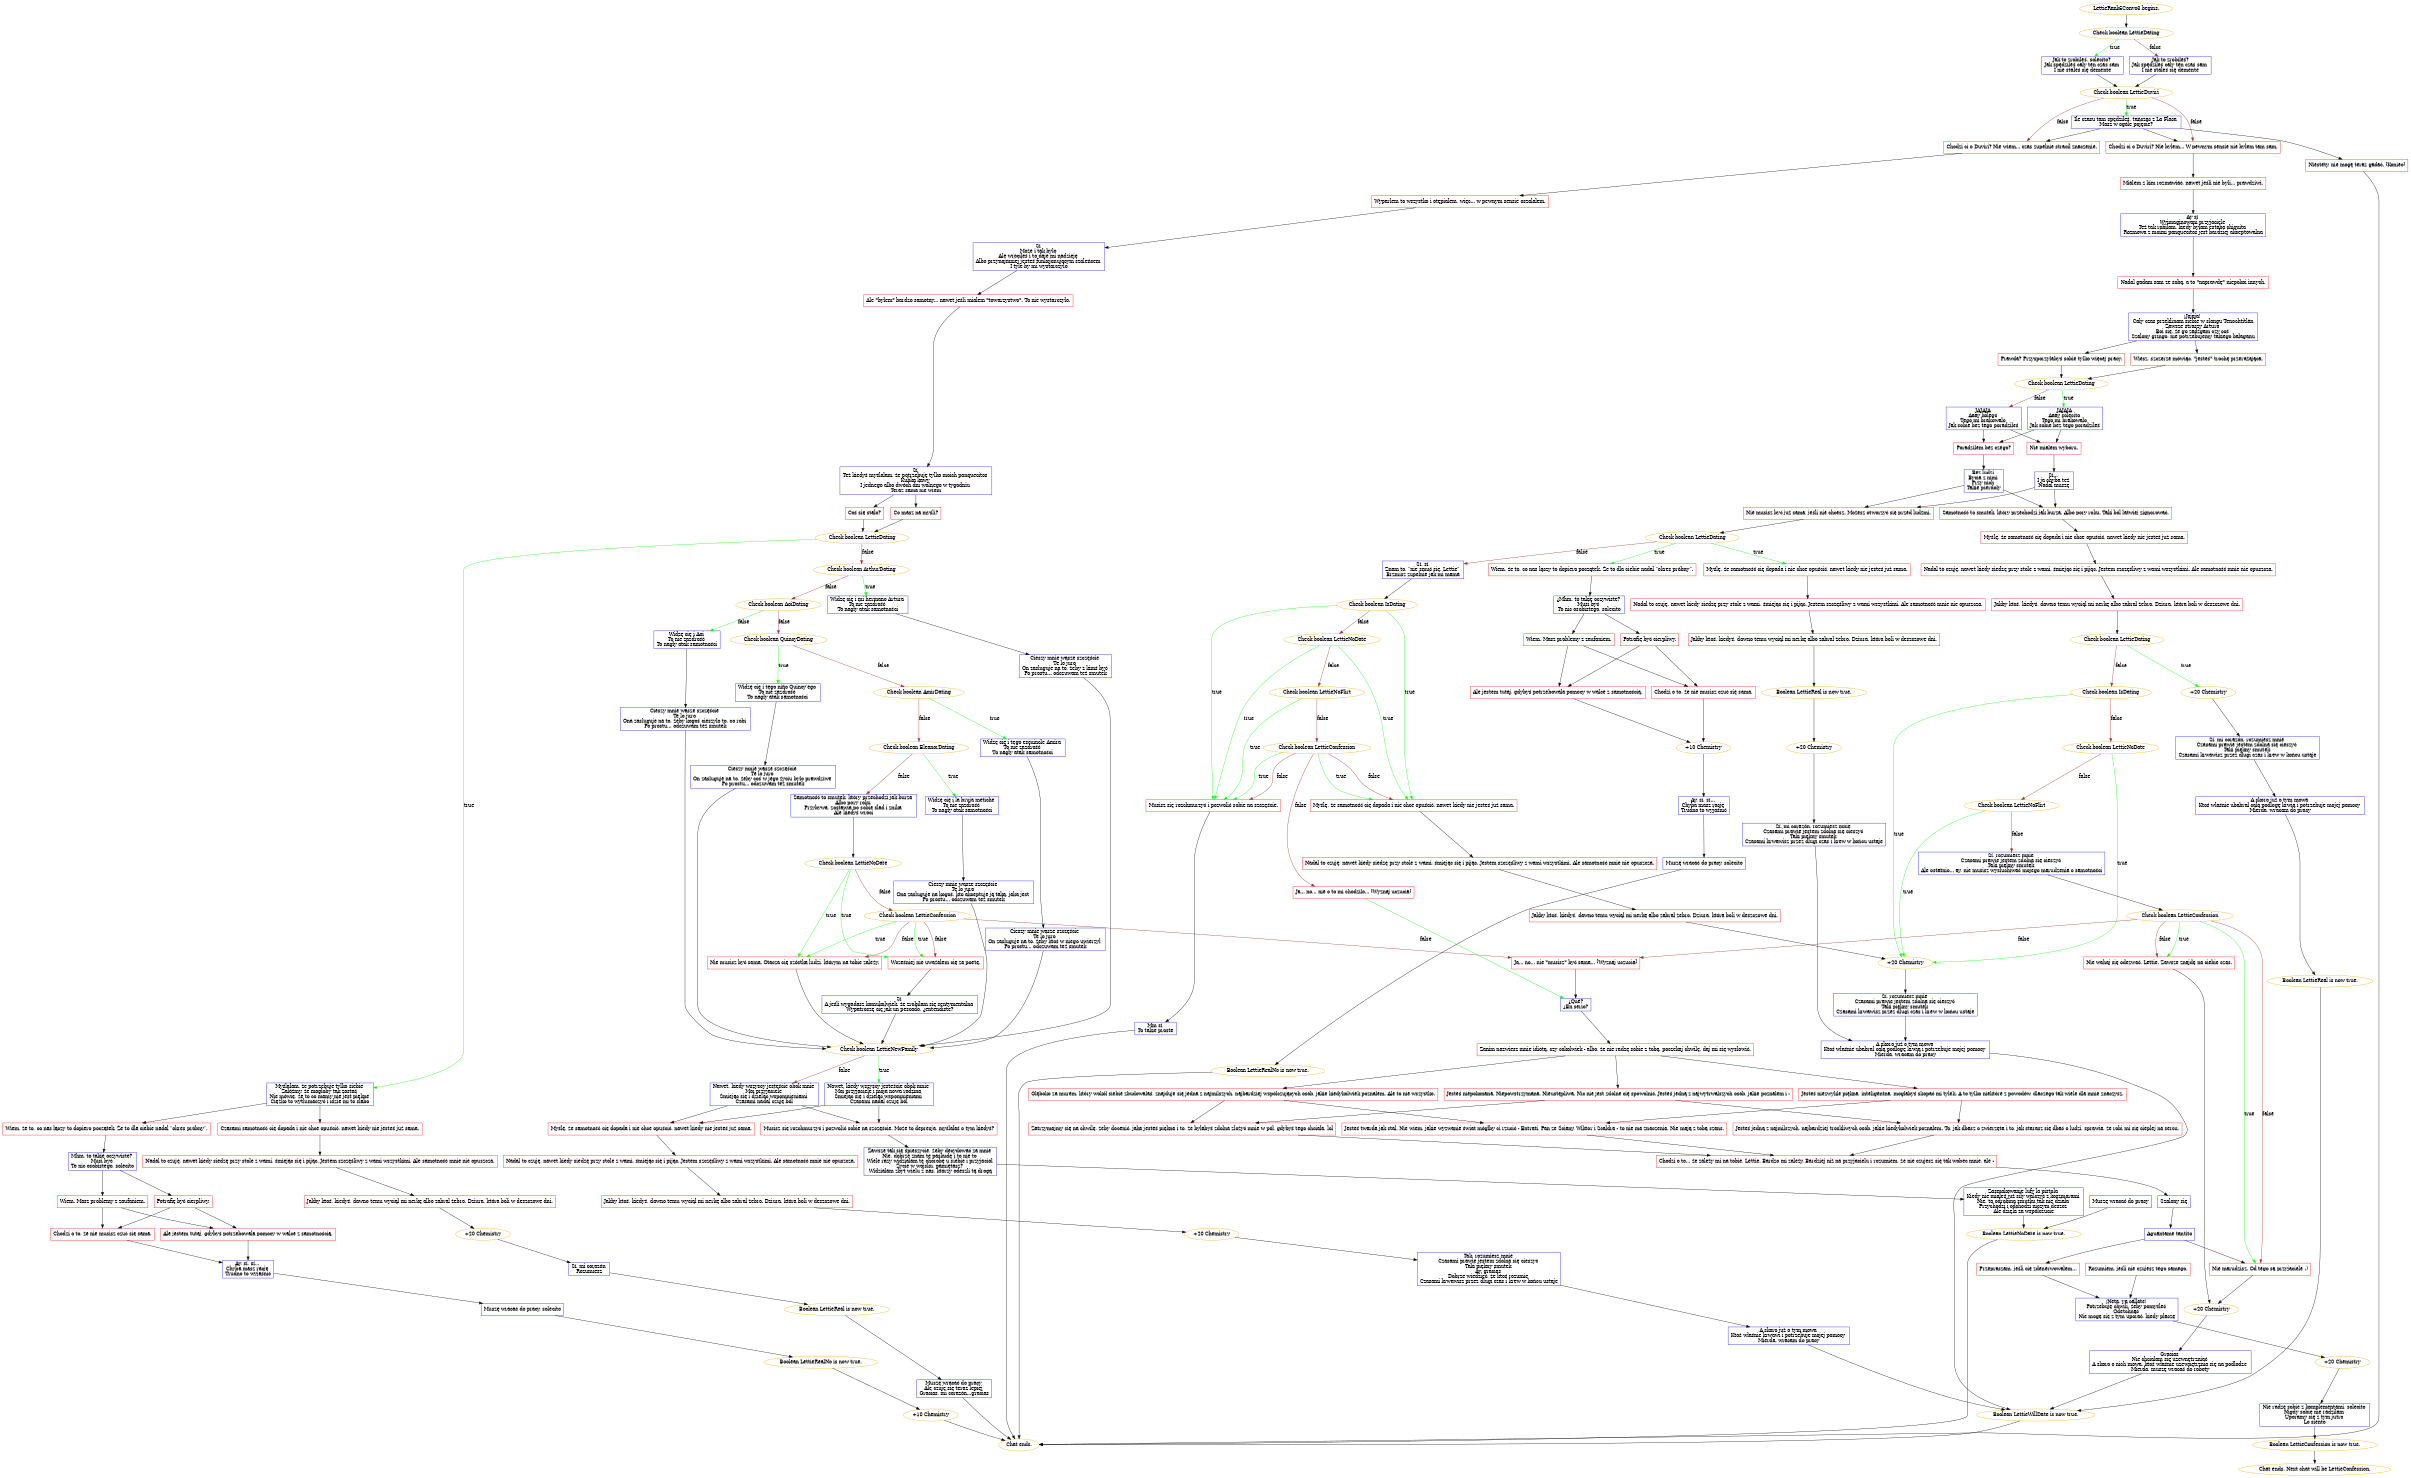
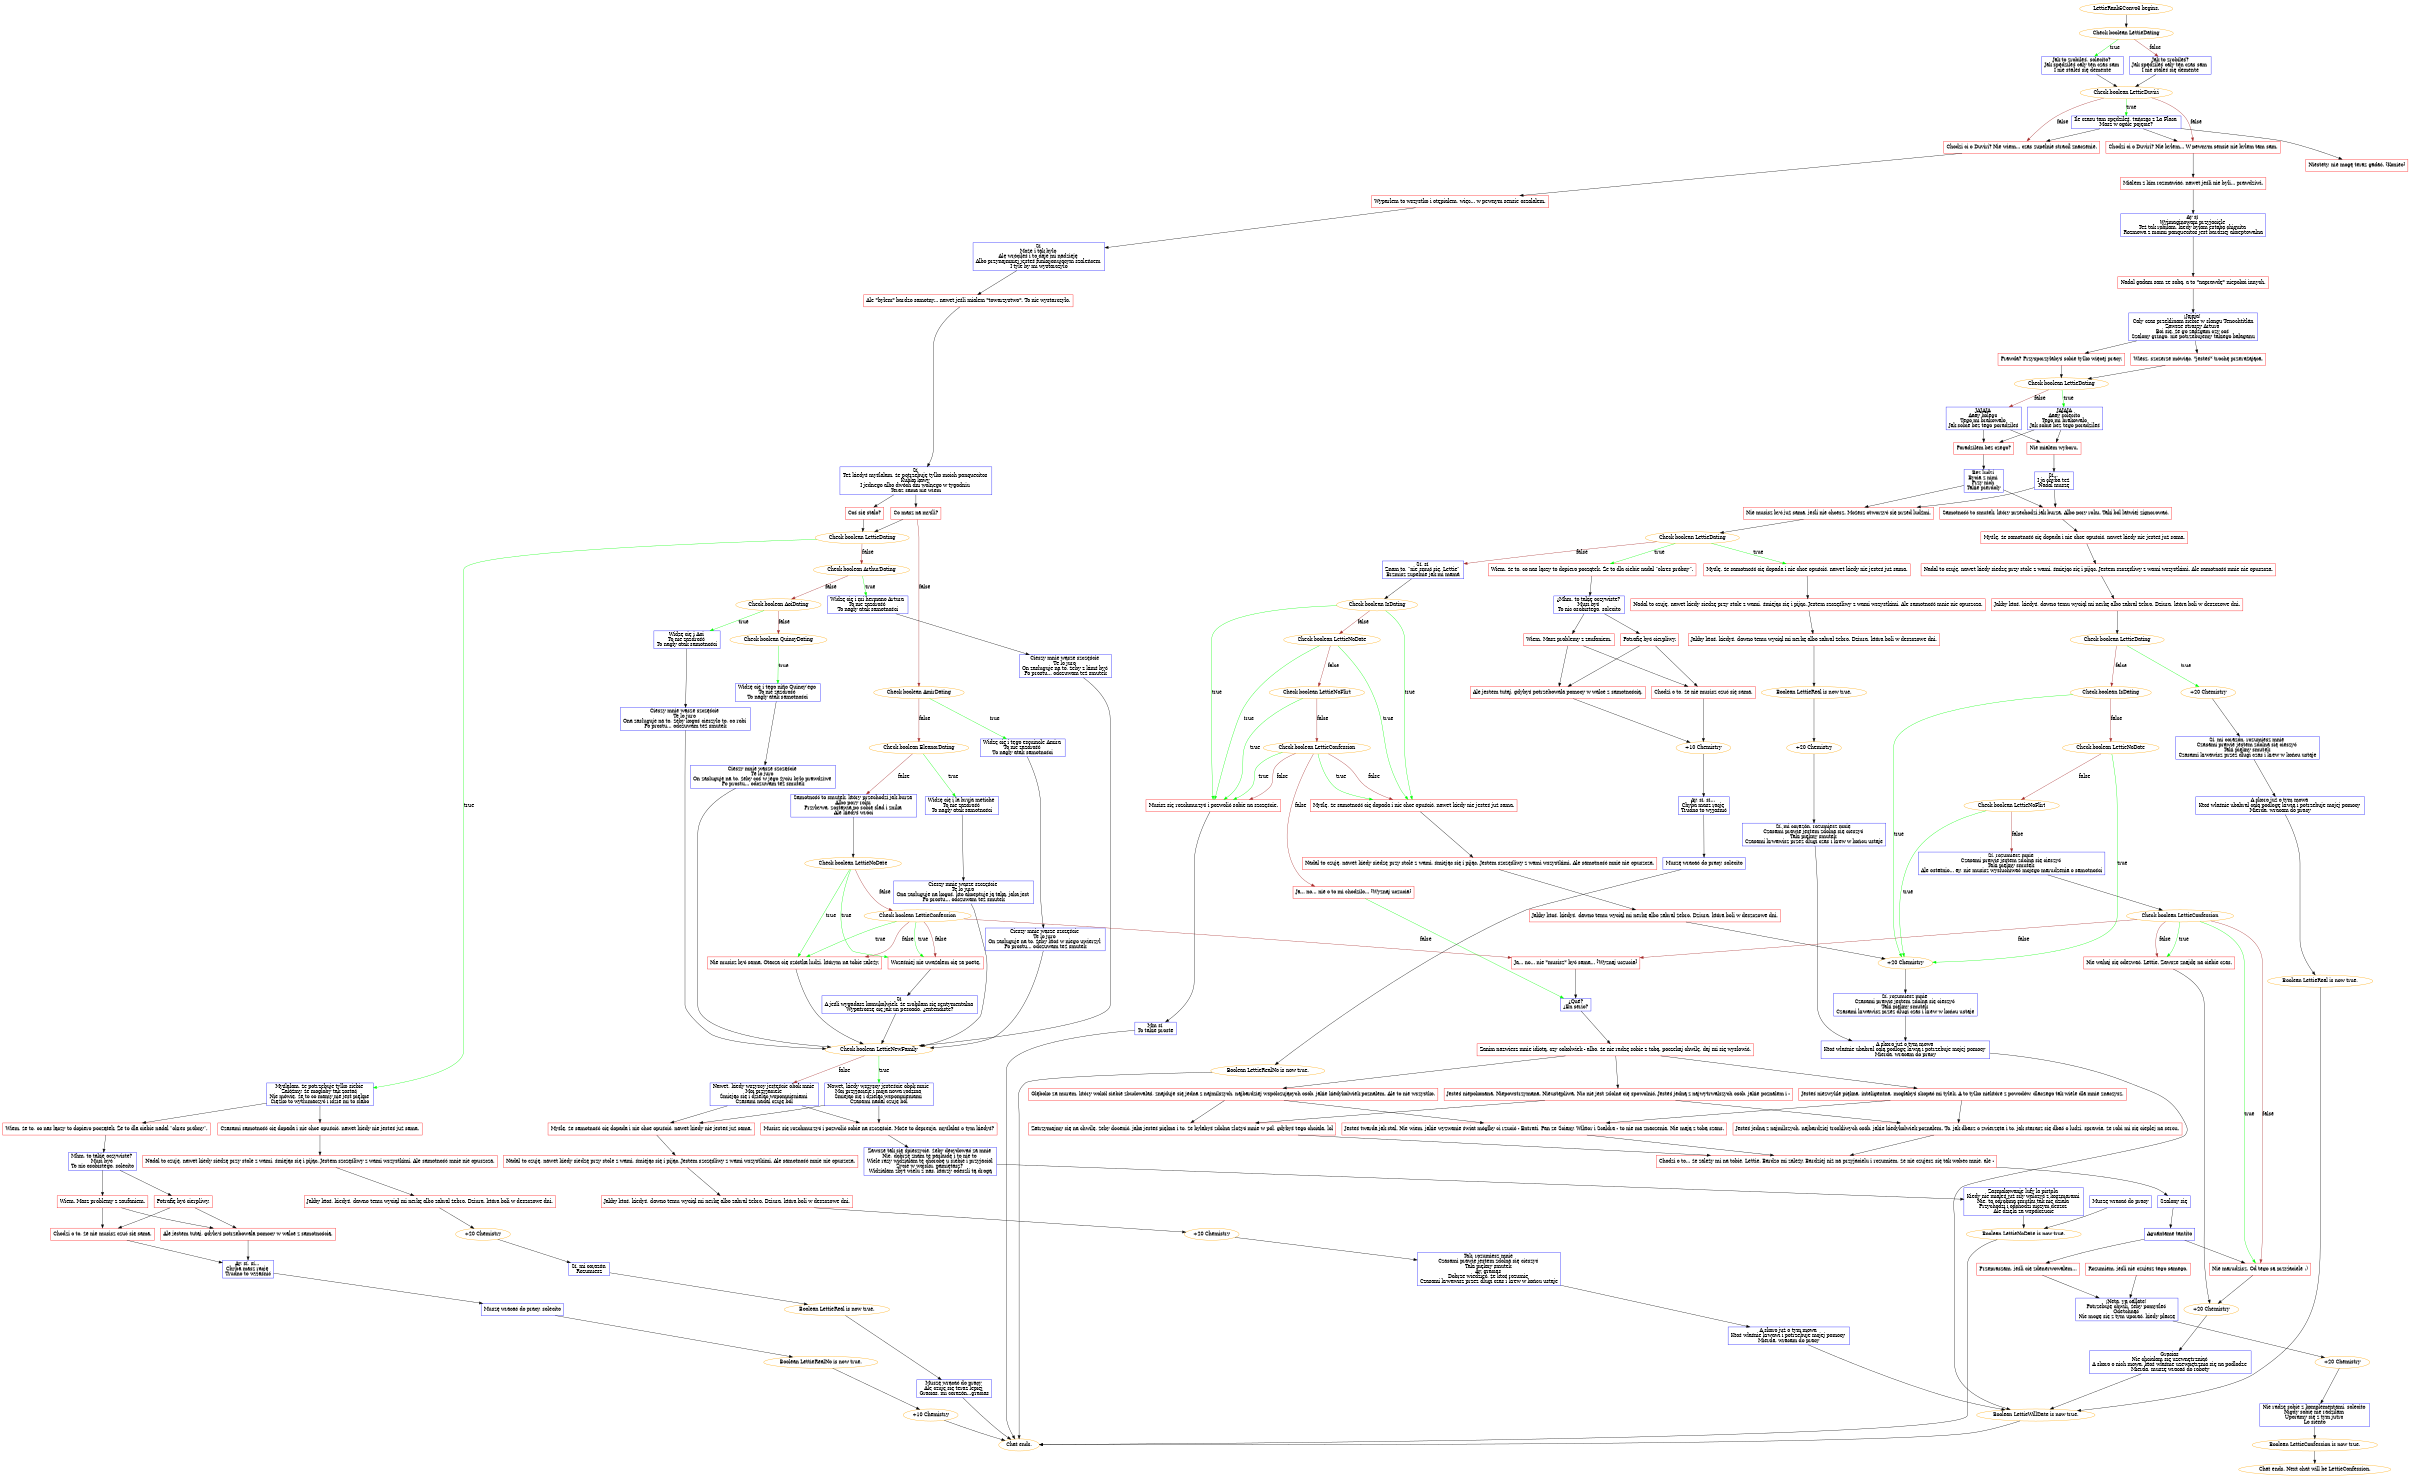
edge "Check boolean AoiDating" -> "Widzę cię i Aoi To nie zazdrość To nagły atak samotności": label "false" -> "true"
edge "Check boolean QuincyDating" -> "Check boolean AmirDating": now "Co masz na myśli?" -> "Check boolean AmirDating"
edge "Niestety, nie mogę teraz gadać. [Koniec]" -> "Chat ends.": removed
